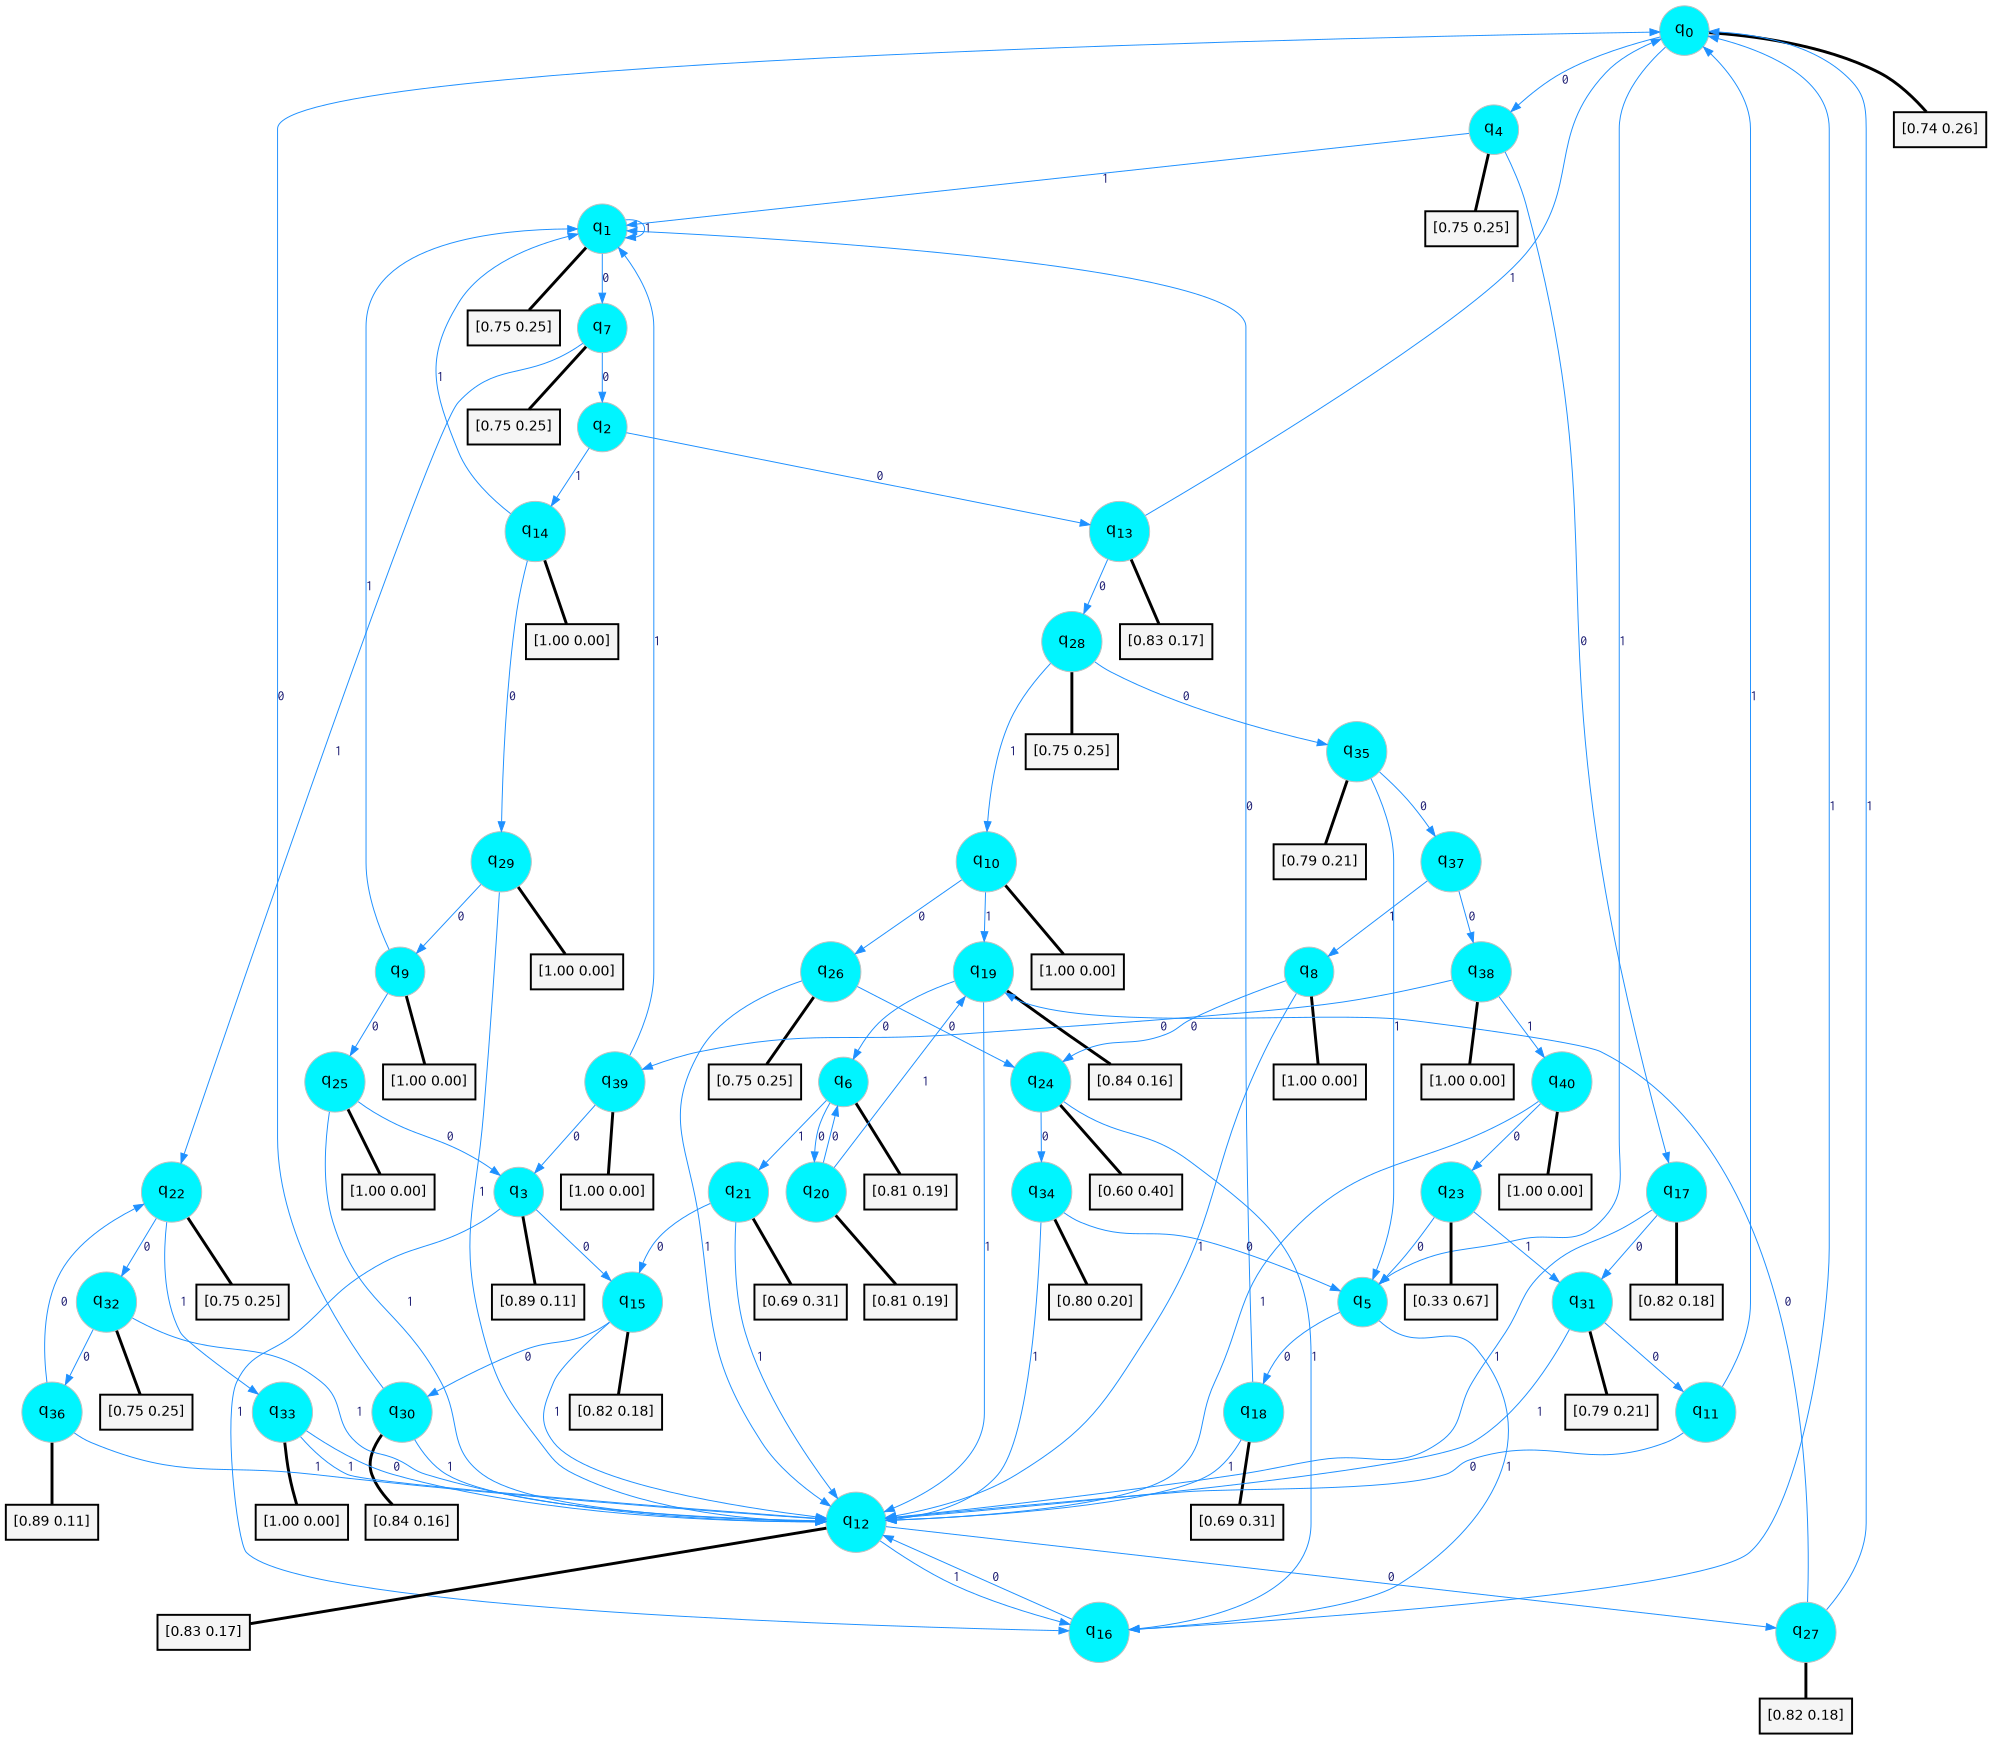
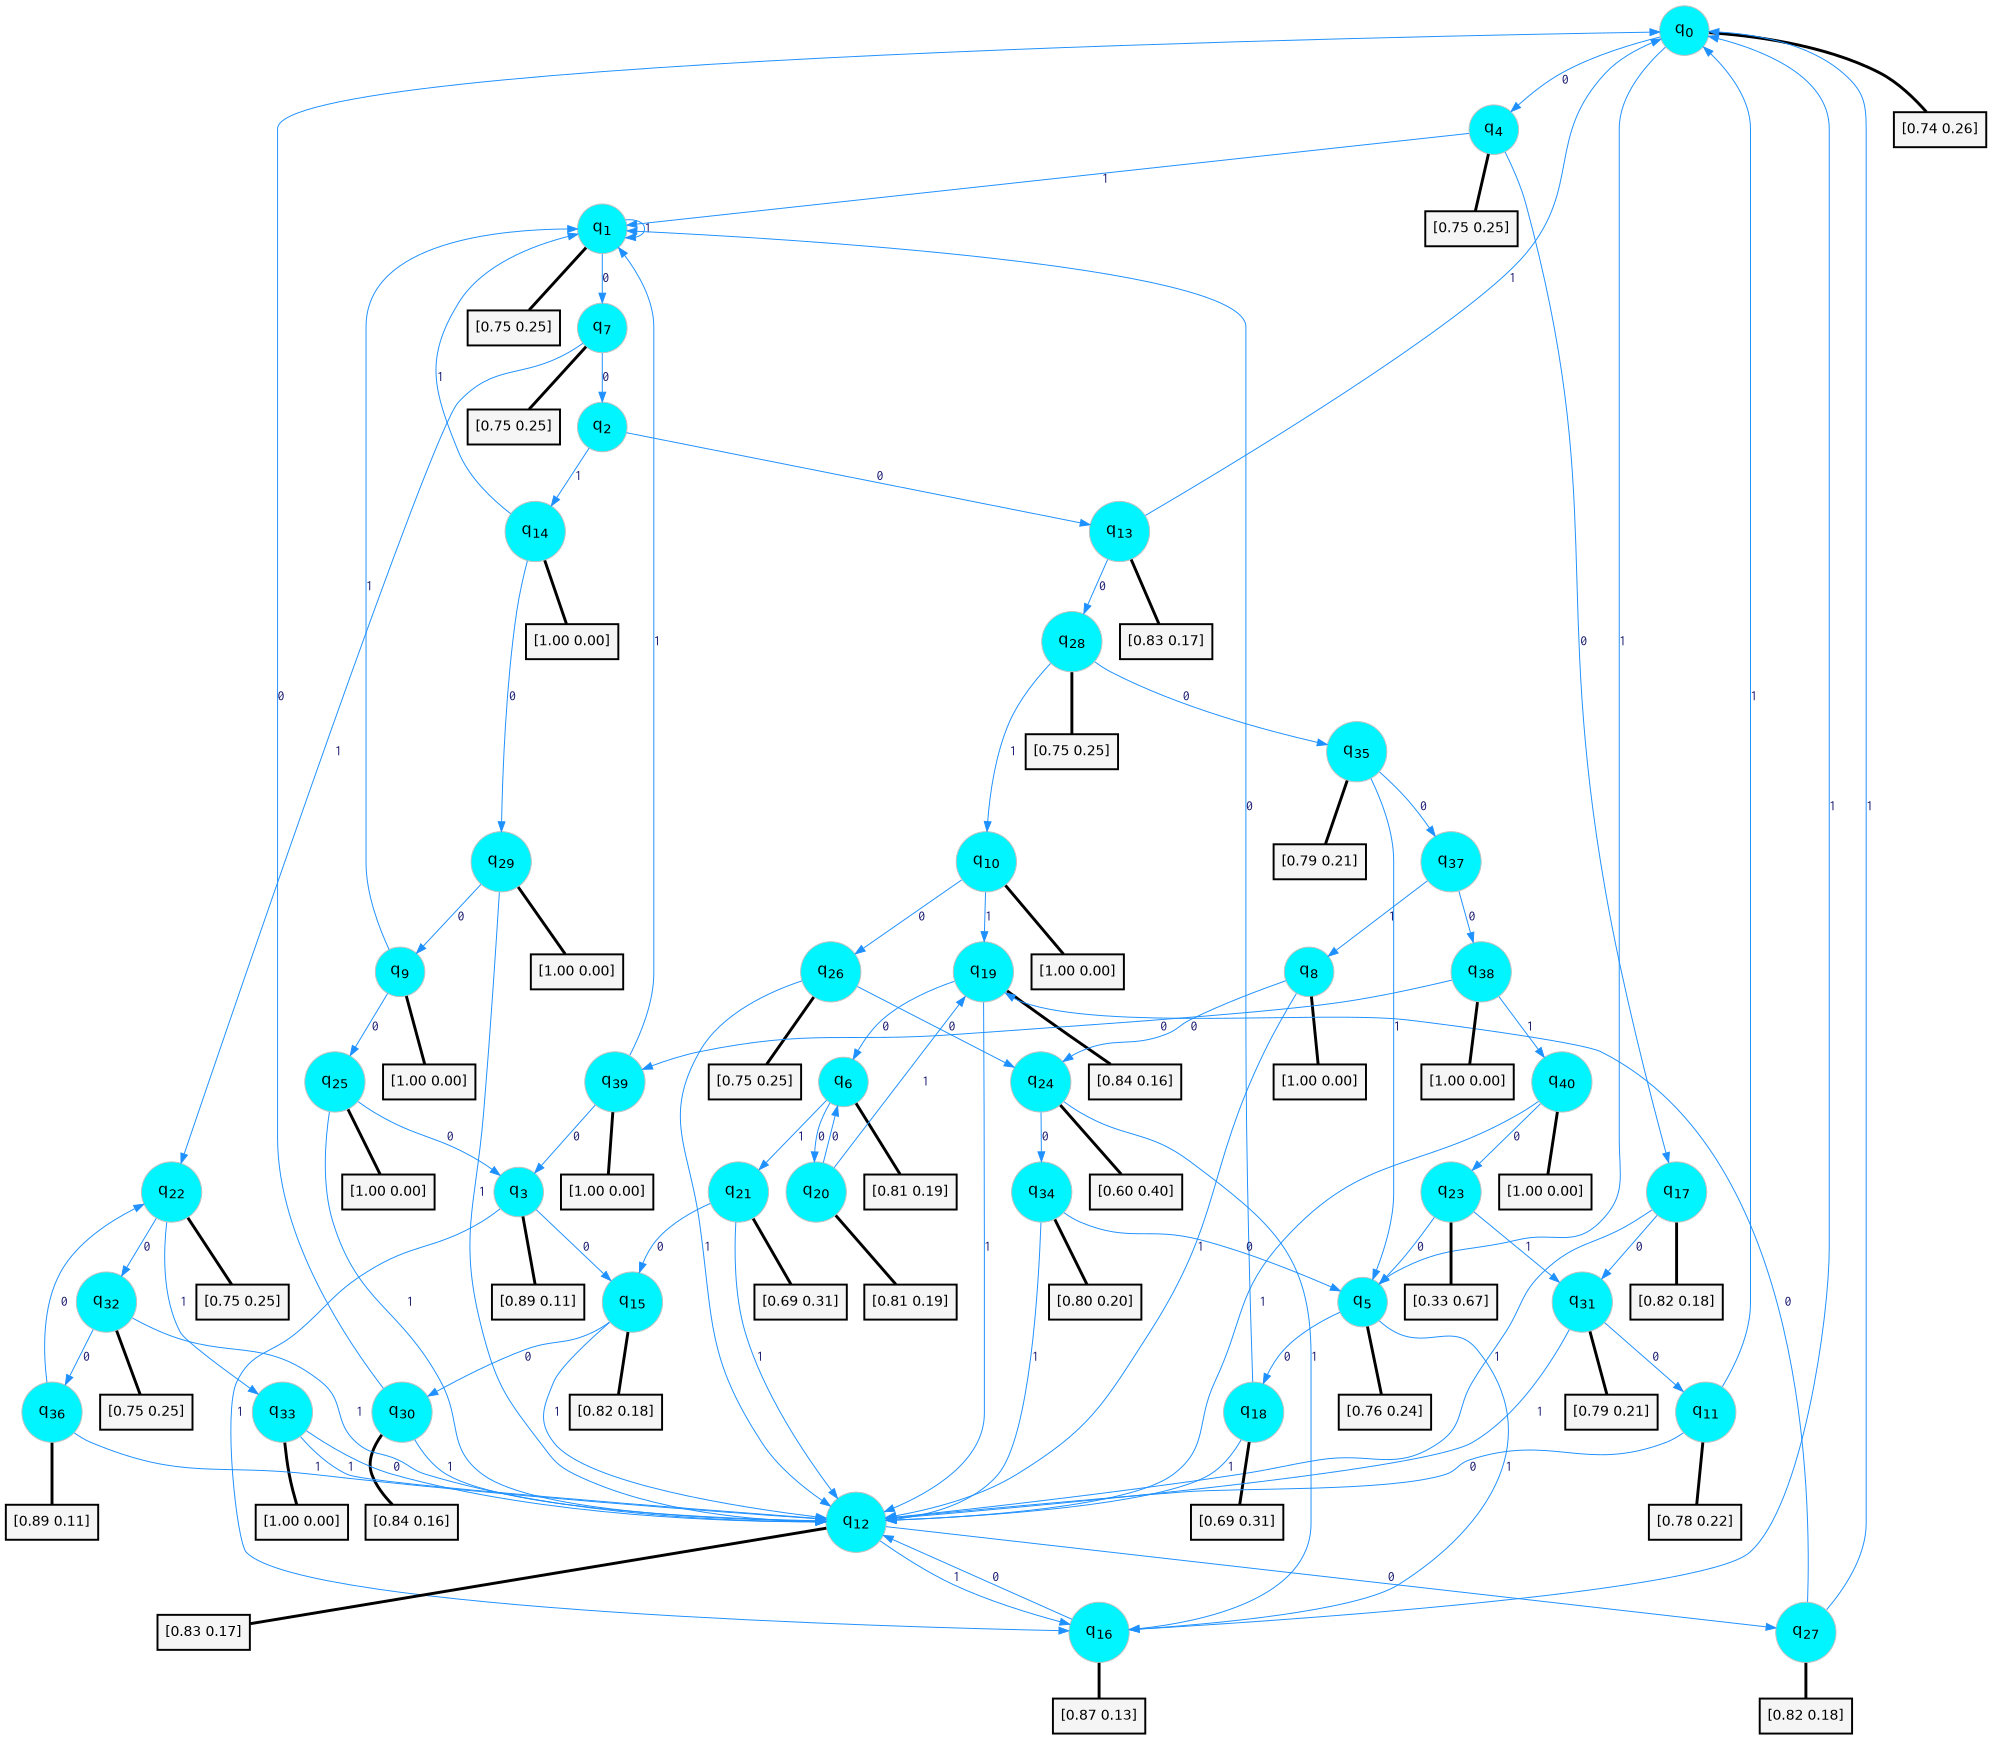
node "[0.76 0.24]": added
node "[0.78 0.22]": added
node "[0.87 0.13]": added
